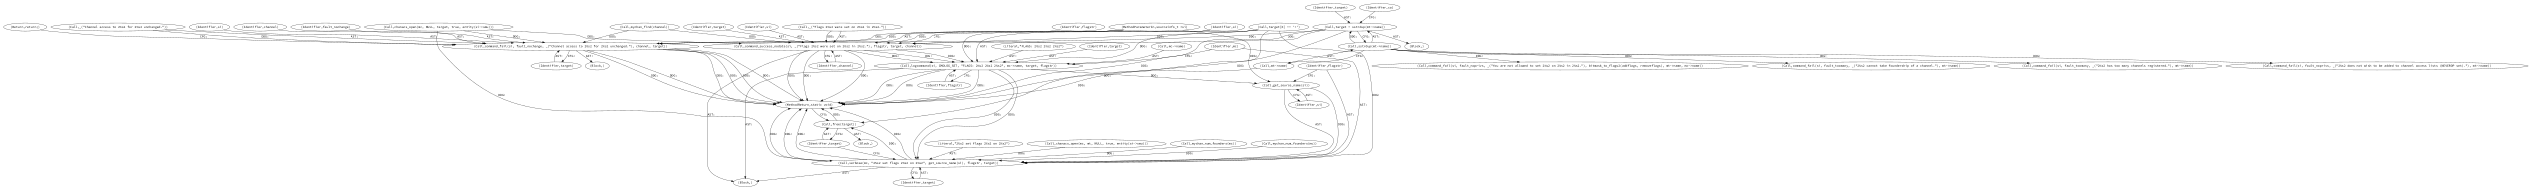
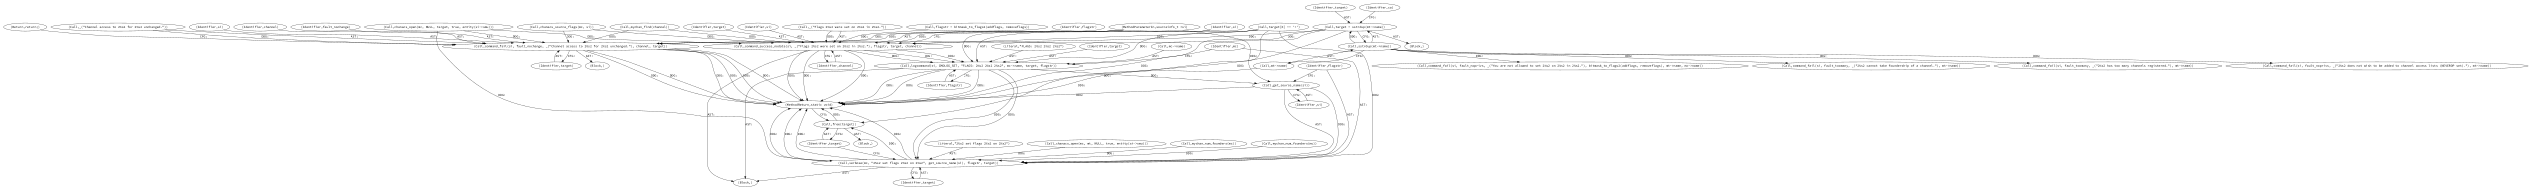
node "(Call,chanacs_source_flags(mc, si))": added
node "(Call,flagstr = bitmask_to_flags2(addflags, removeflags))": added
edge "(Call,get_source_name(si))" -> "(MethodReturn,static void)": added, label "DDG:"
